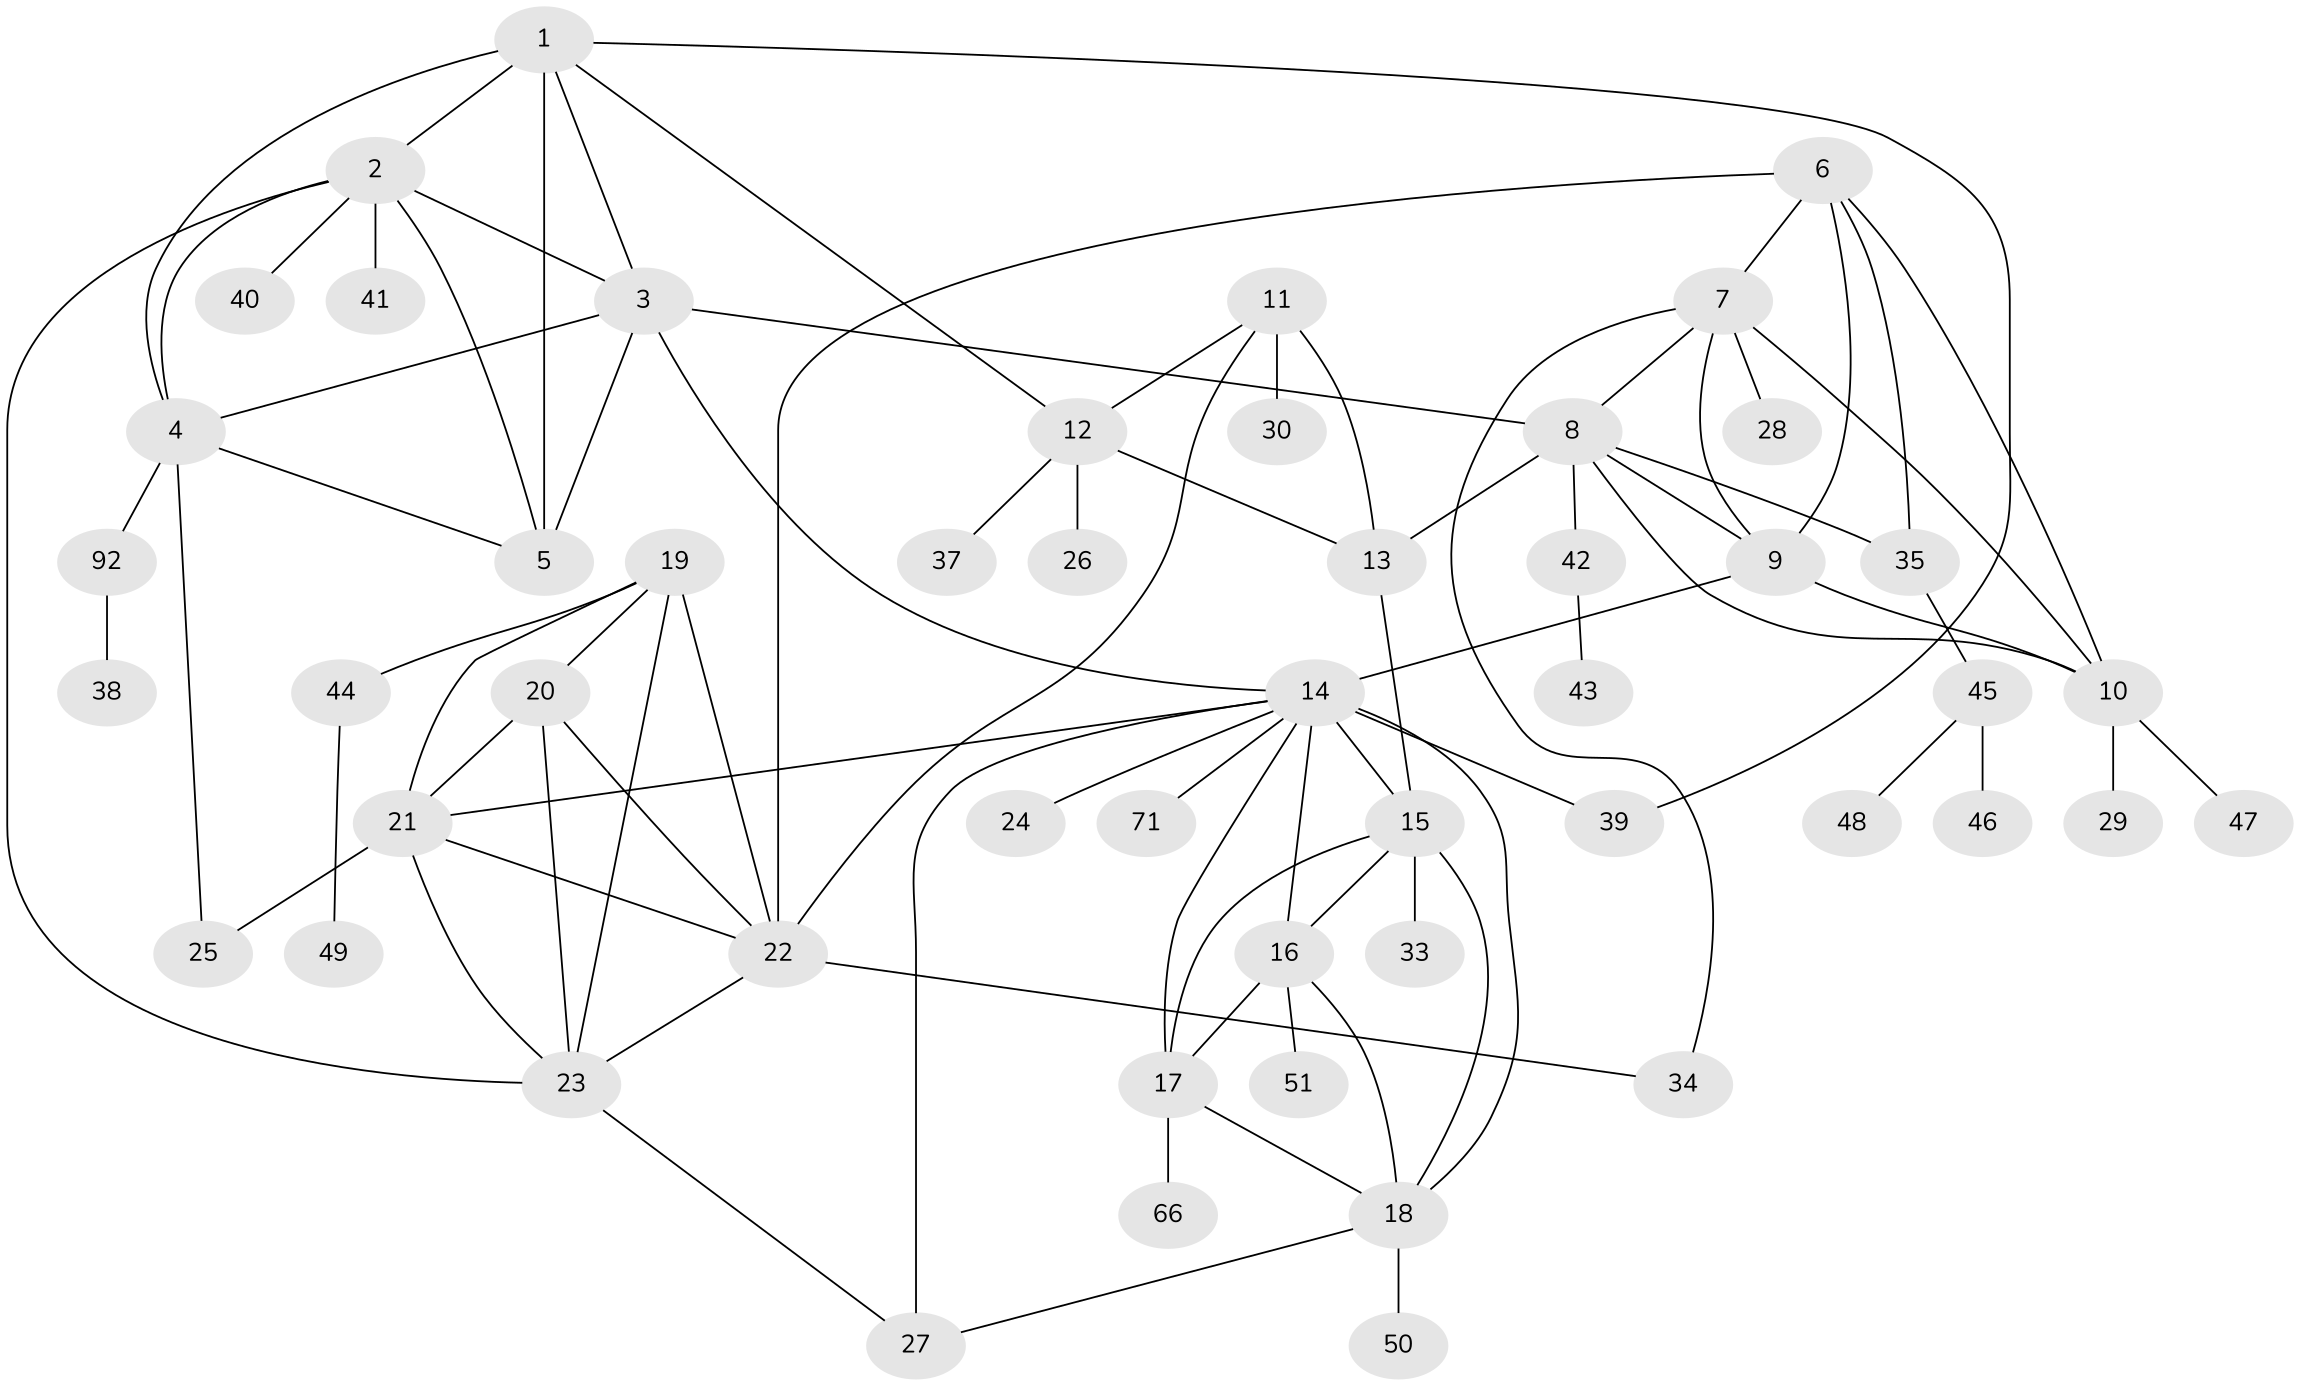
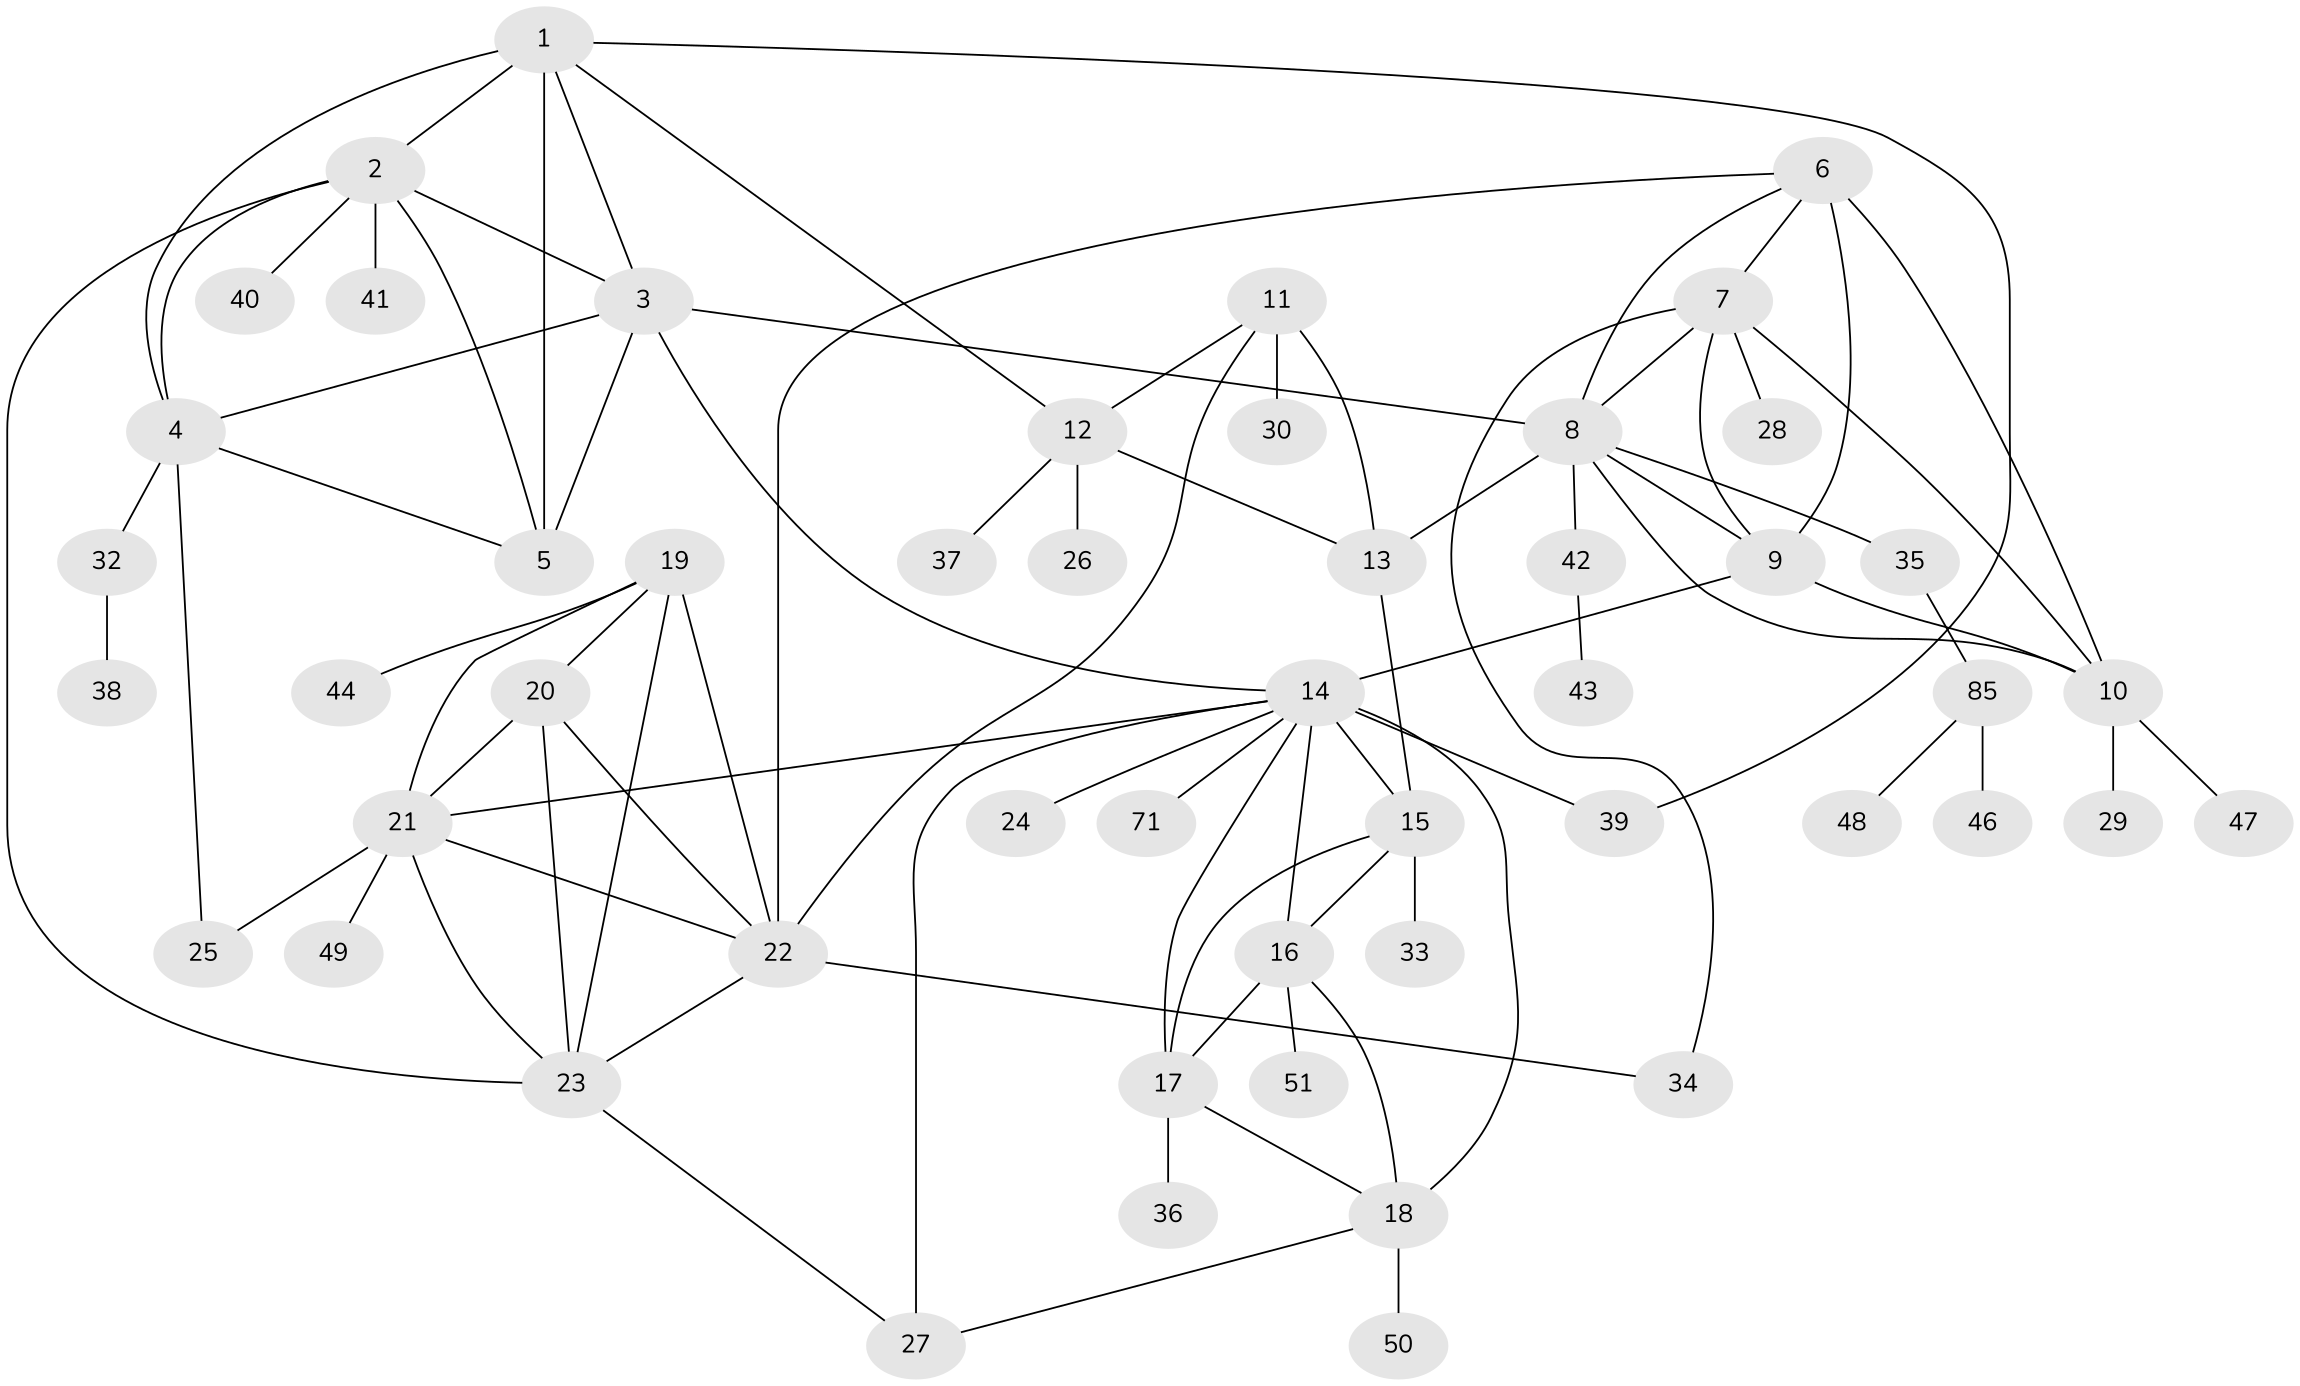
edge "6" -- "35": now "6" -- "8"
node "92": label "92" -> "32"
node "45": label "45" -> "85"
edge "44" -- "49": now "21" -- "49"
edge "15" -- "18": removed
node "66": label "66" -> "36"
